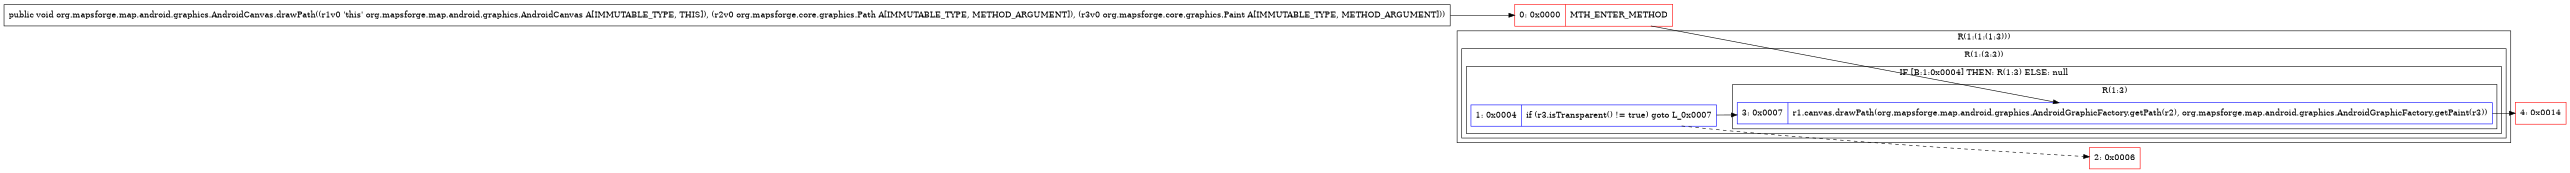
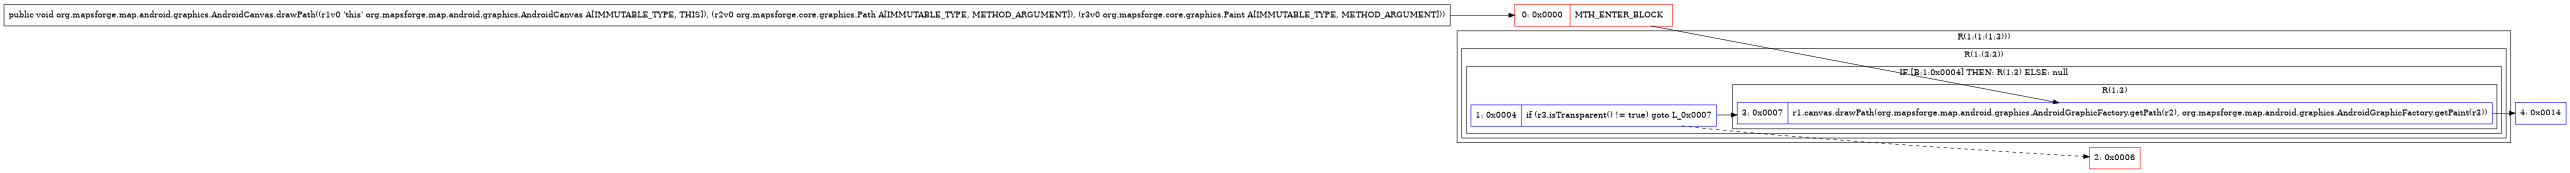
node "0: 0x0000": text "MTH_ENTER_METHOD" -> "MTH_ENTER_BLOCK"
node "4: 0x0014": color red -> blue
